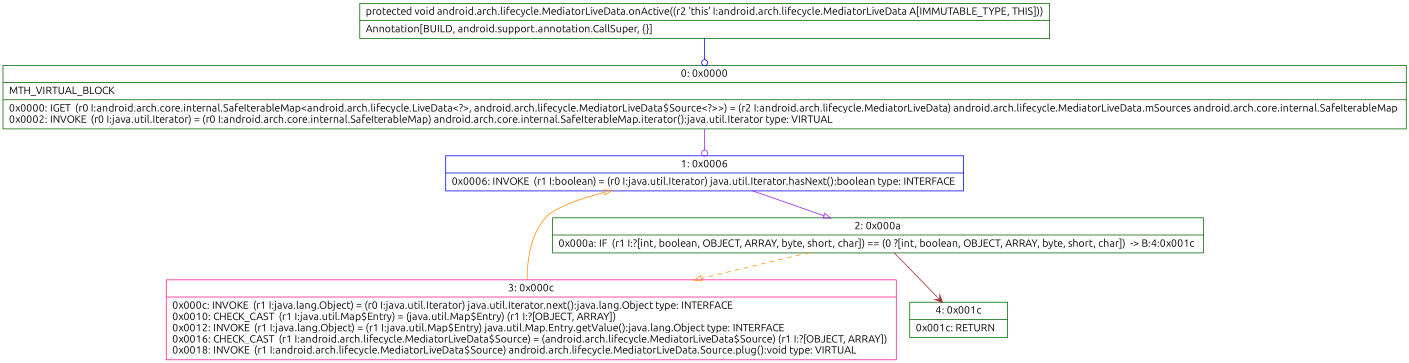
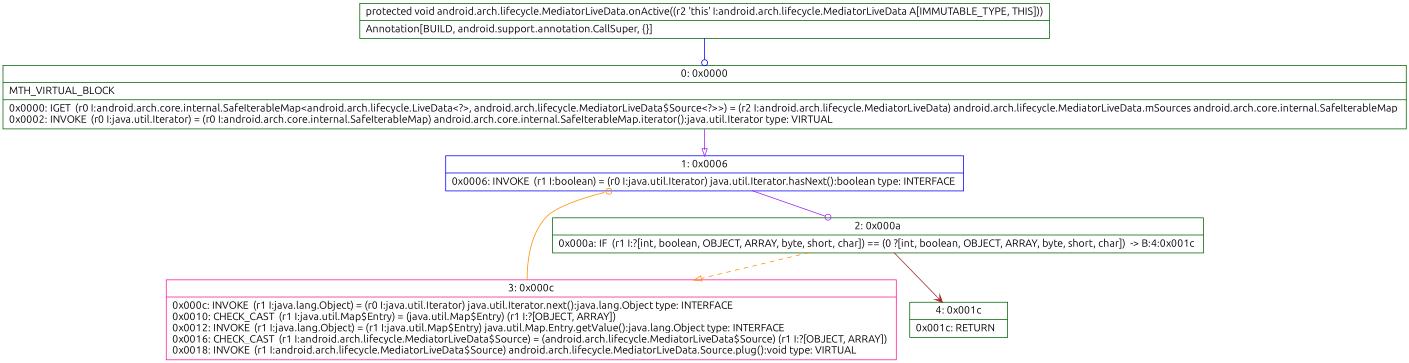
edge "0: 0x0000" -> "1: 0x0006": arrowhead odot -> onormal
edge "1: 0x0006" -> "2: 0x000a": arrowhead onormal -> odot
edge "3: 0x000c" -> "1: 0x0006": arrowhead onormal -> odot
